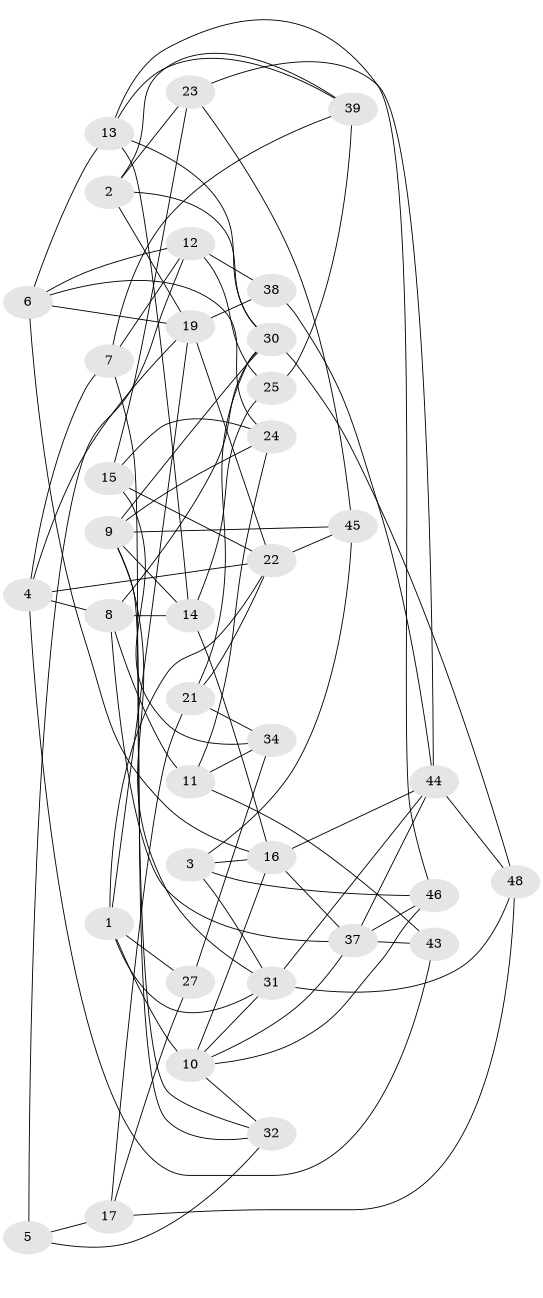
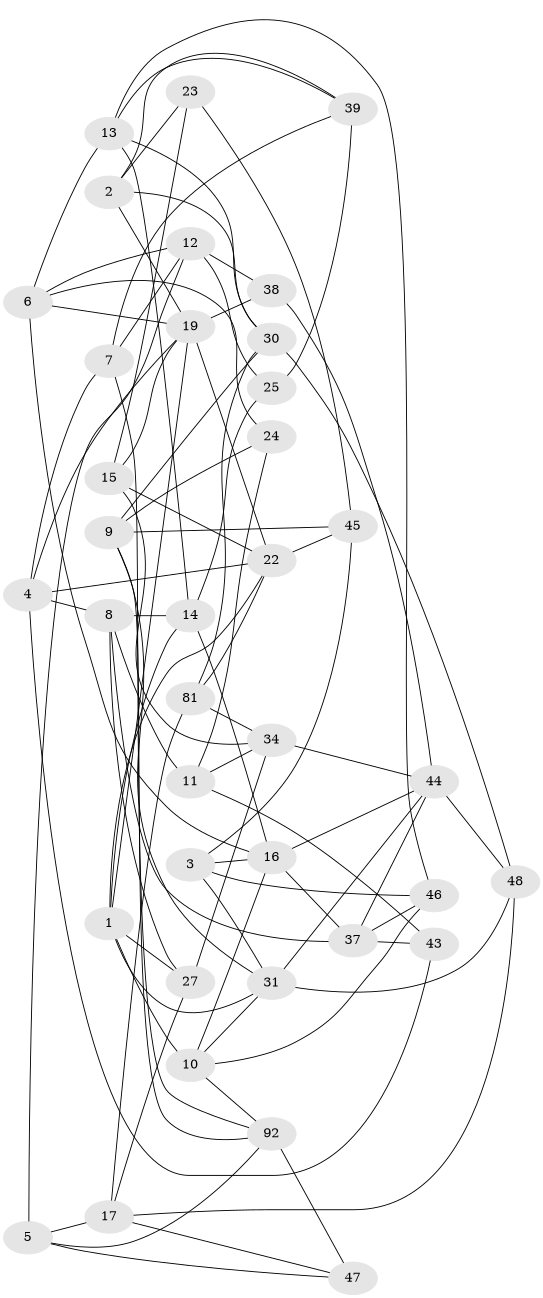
edge "23" -- "44": now "34" -- "44"
edge "24" -- "15": now "19" -- "15"
edge "30" -- "8": now "27" -- "8"
edge "9" -- "14": now "1" -- "14"
node "21": label "21" -> "81"
edge "37" -- "10": removed
node "32": label "32" -> "92"
node "47": added
